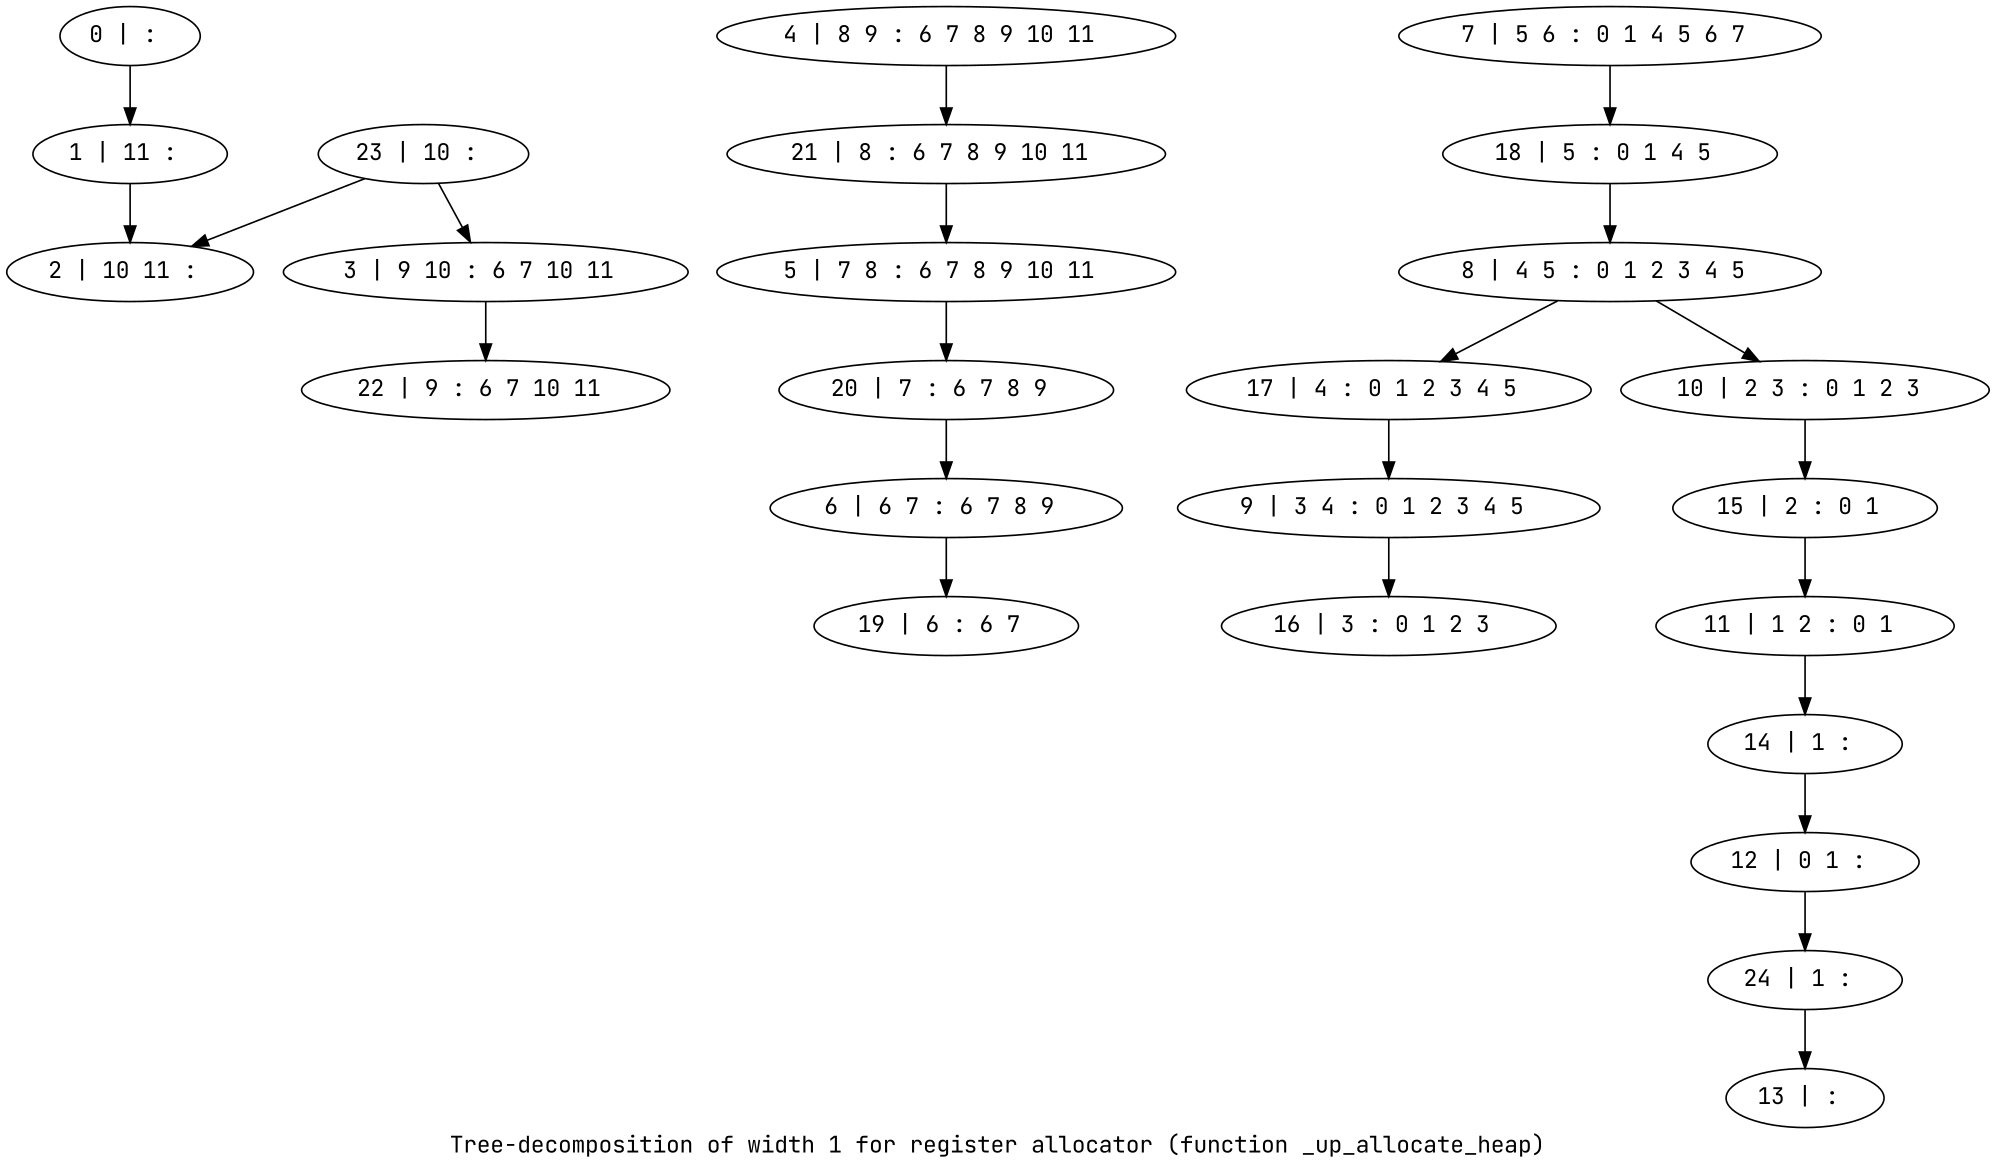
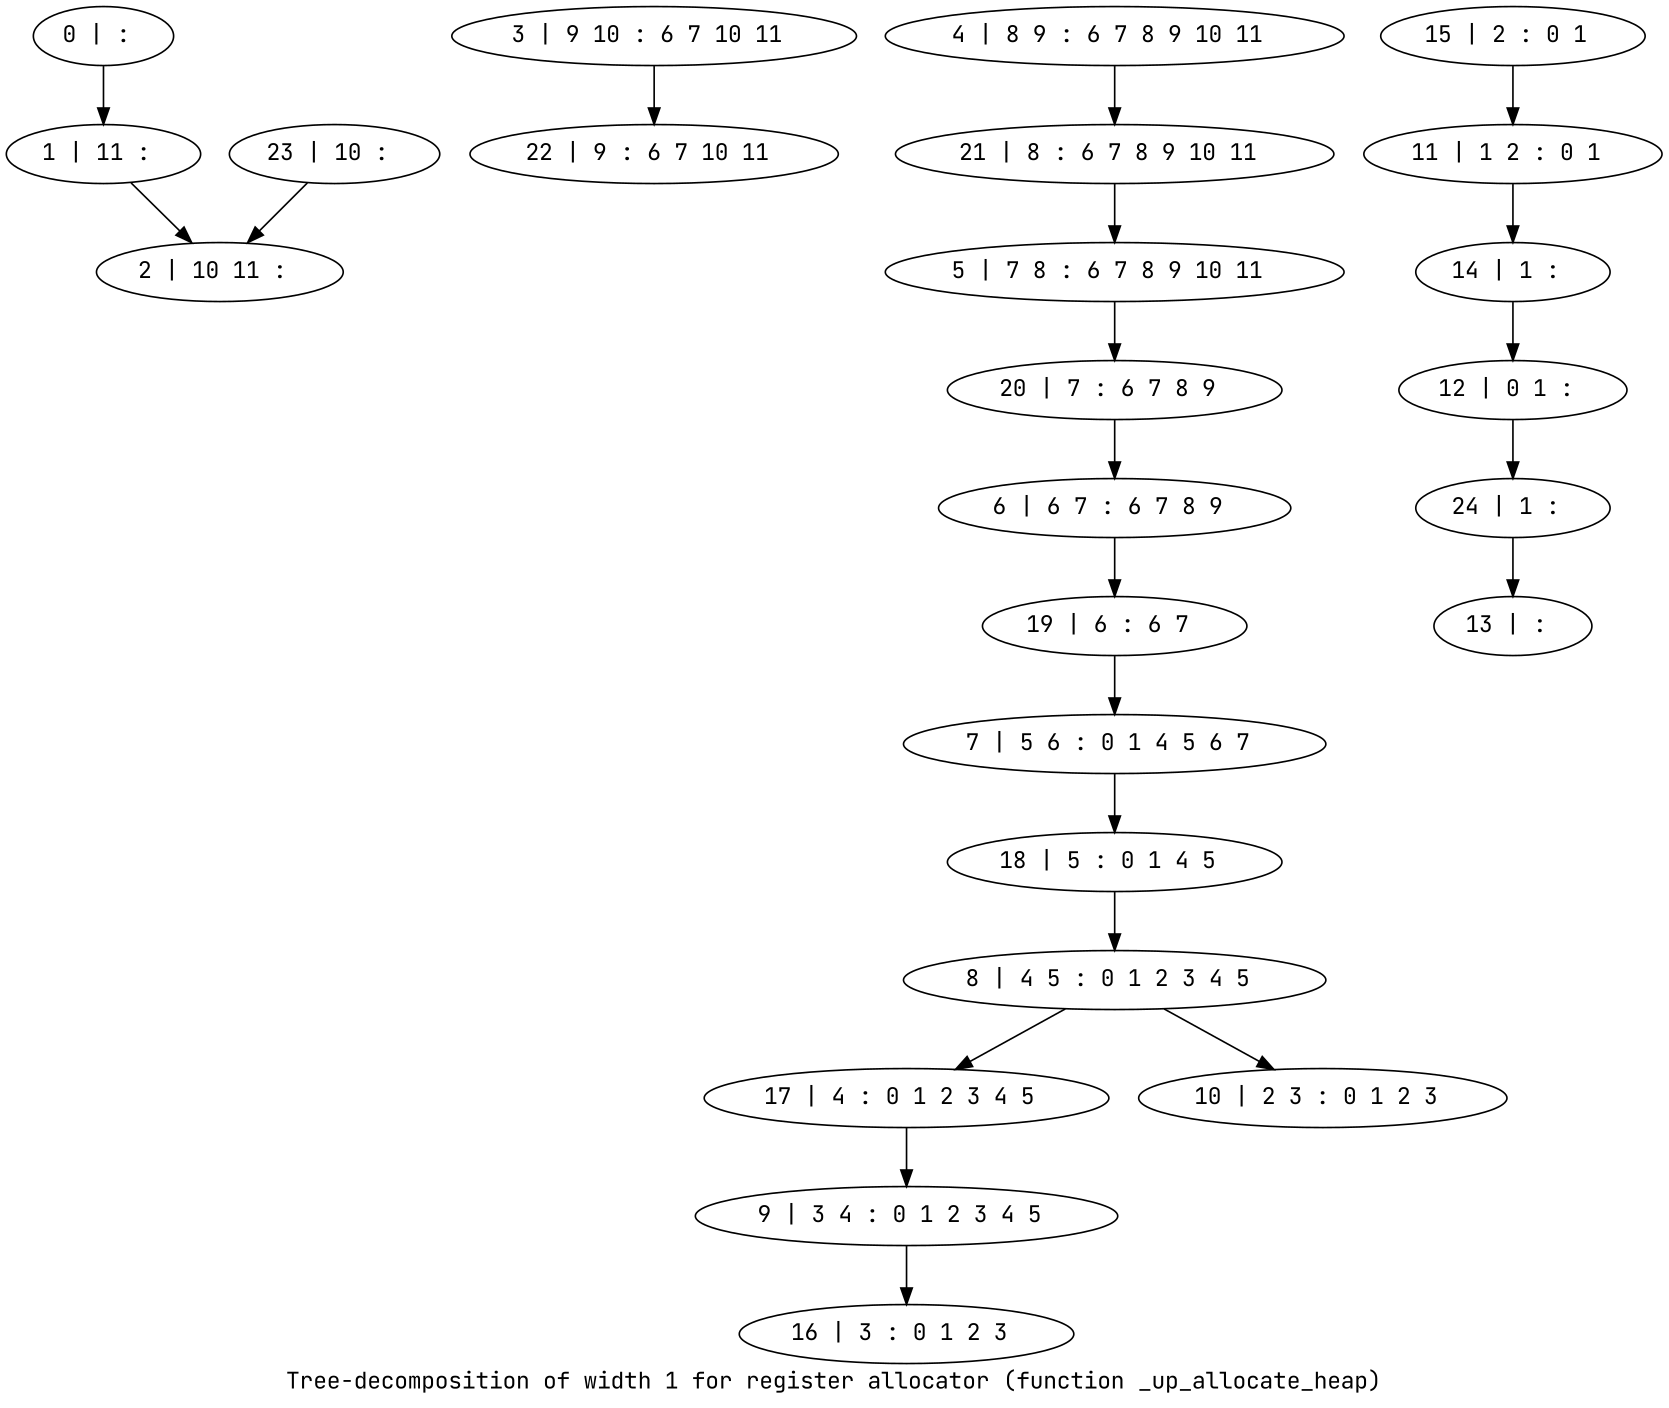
edge "23 | 10 :" -> "3 | 9 10 : 6 7 10 11": removed
edge "10 | 2 3 : 0 1 2 3" -> "15 | 2 : 0 1": removed
edge "19 | 6 : 6 7" -> "7 | 5 6 : 0 1 4 5 6 7": added
